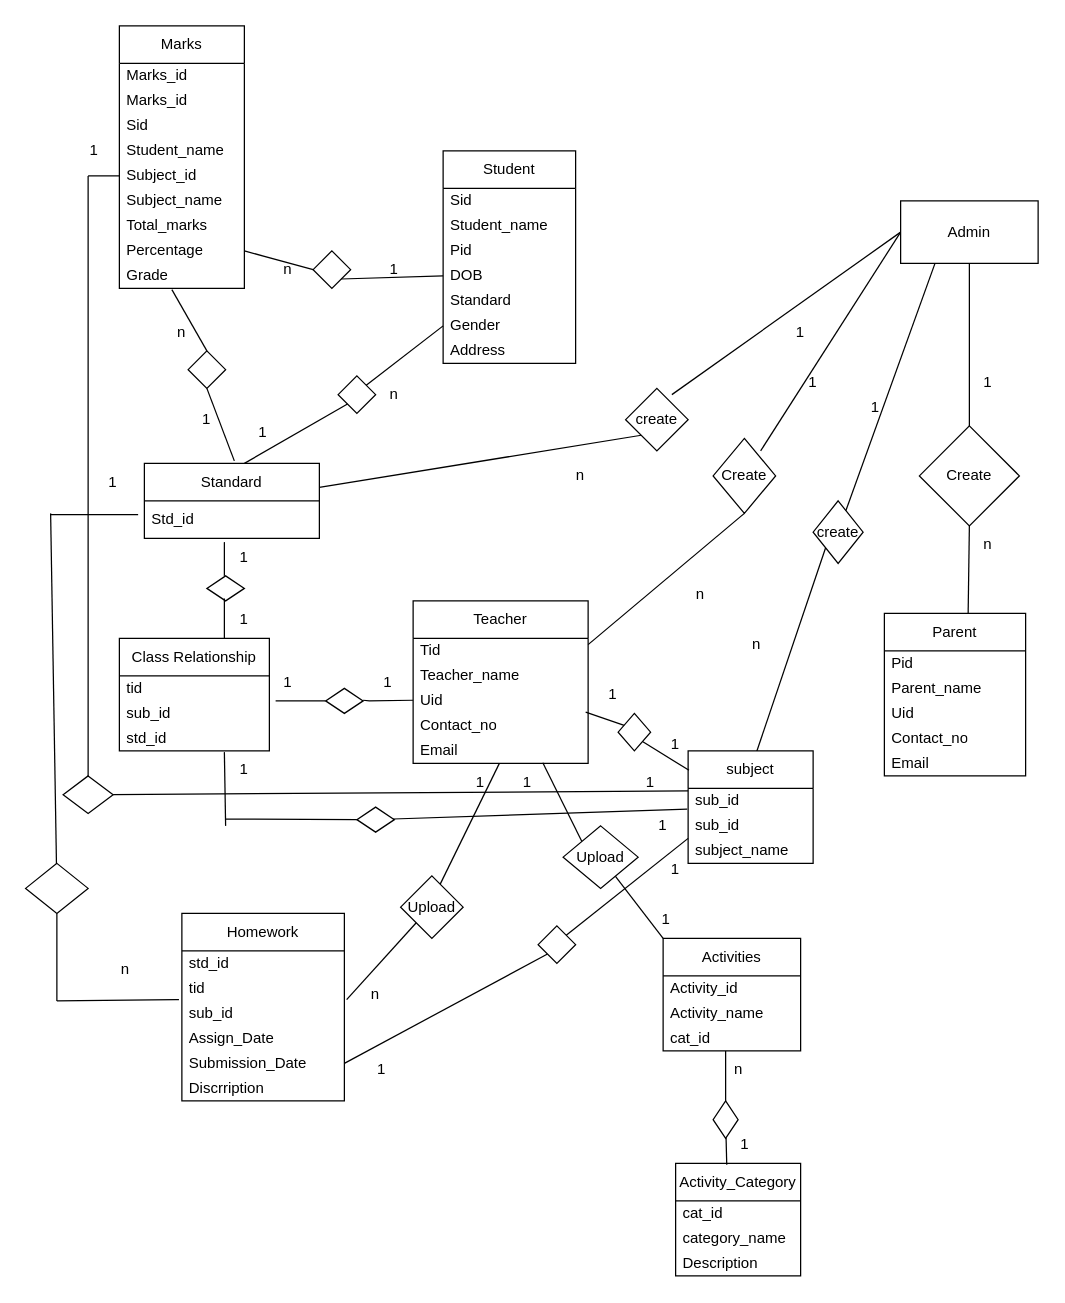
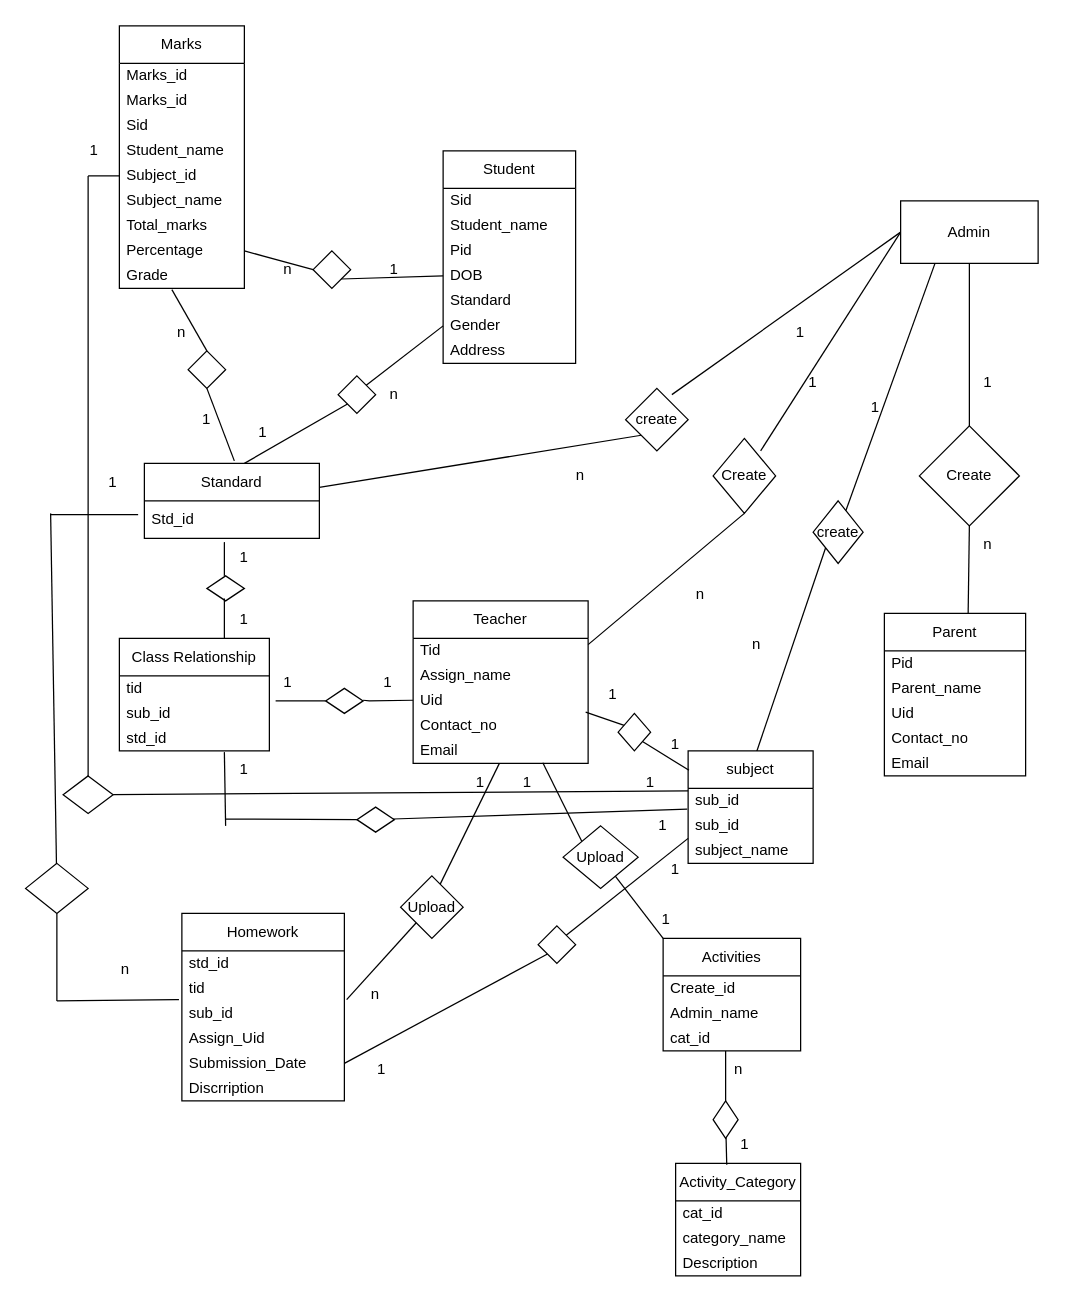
node "Teacher_name": label "Teacher_name" -> "Assign_name"
node "Activity_id": label "Activity_id" -> "Create_id"
node "Activity_name": label "Activity_name" -> "Admin_name"
node "Assign_Date": label "Assign_Date" -> "Assign_Uid"
